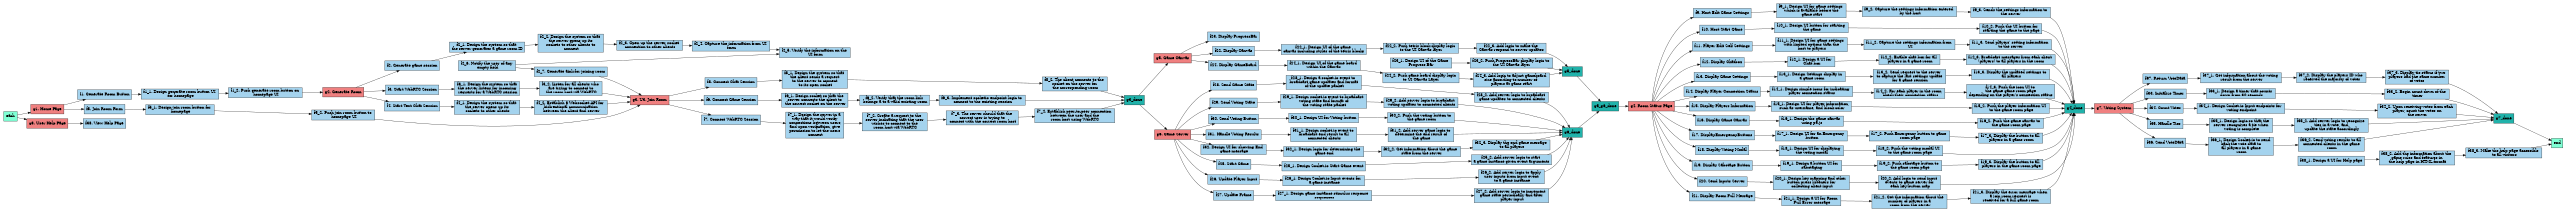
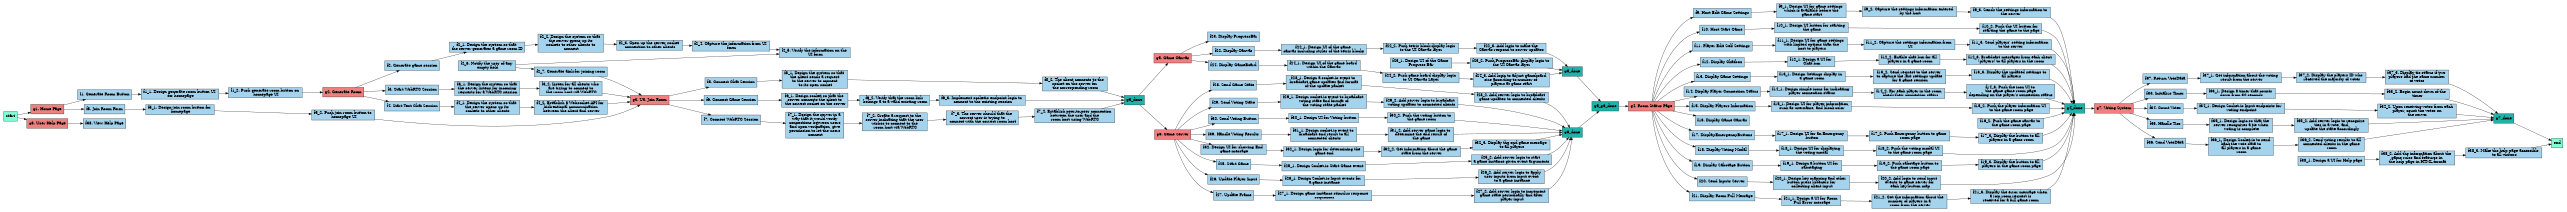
node "each": label "each" -> "start"
node "f16_1. Design the game canvas using p5.js": removed
node "f31. Handle Voting Results": label "f31. Handle Voting Results" -> "f39. Handle Voting Results"
